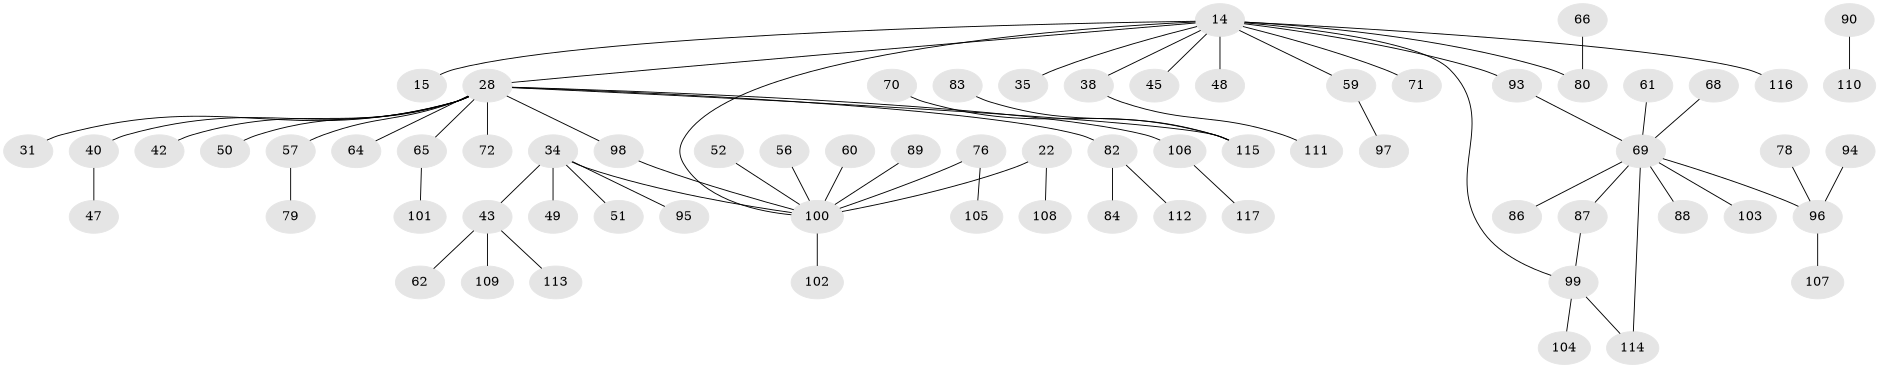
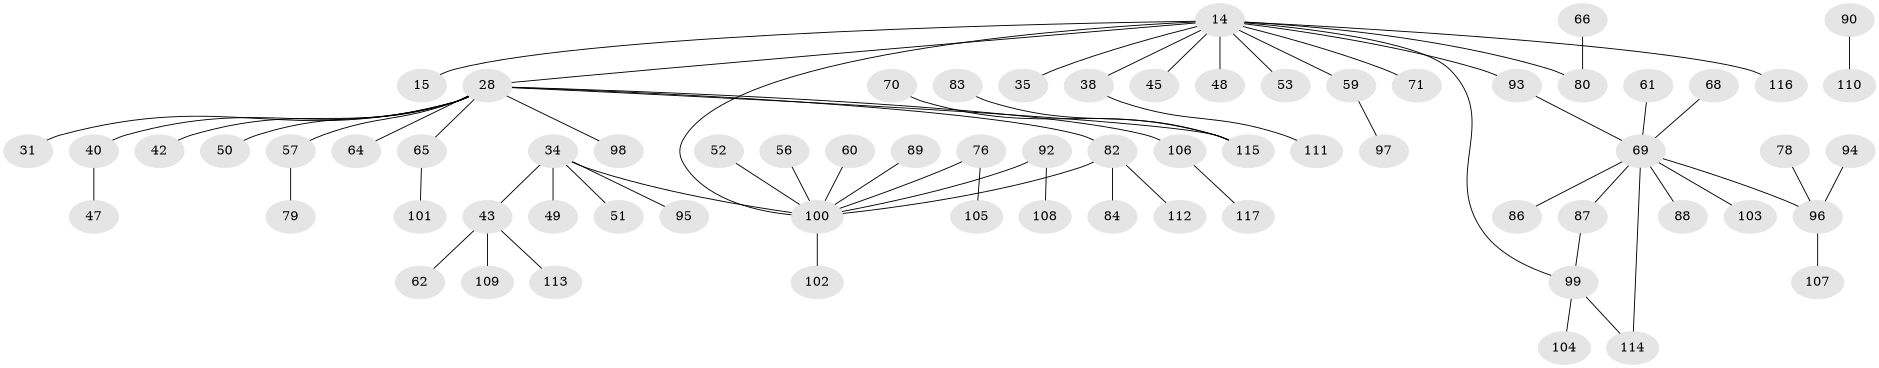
node "53": added
node "72": removed
node "22": label "22" -> "92"
edge "98" -- "100": now "82" -- "100"
